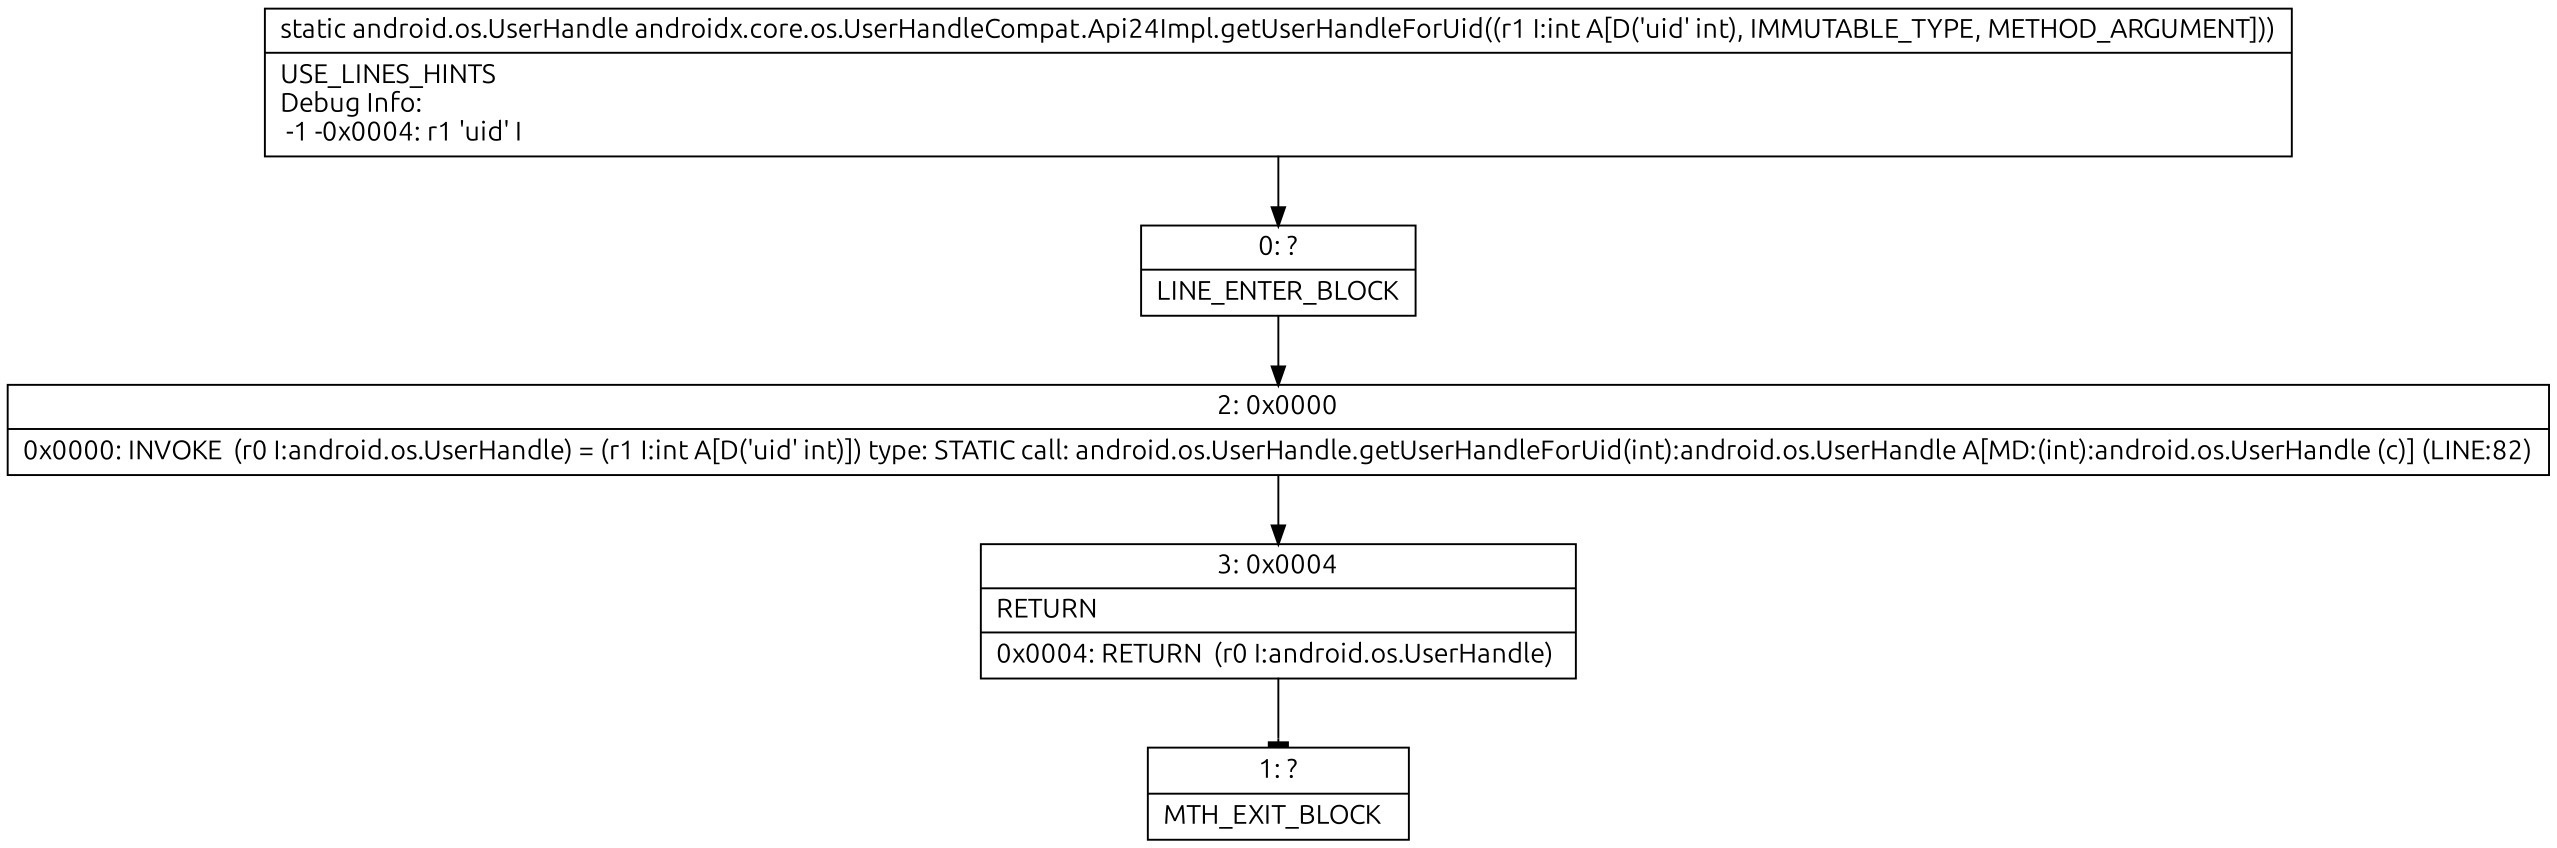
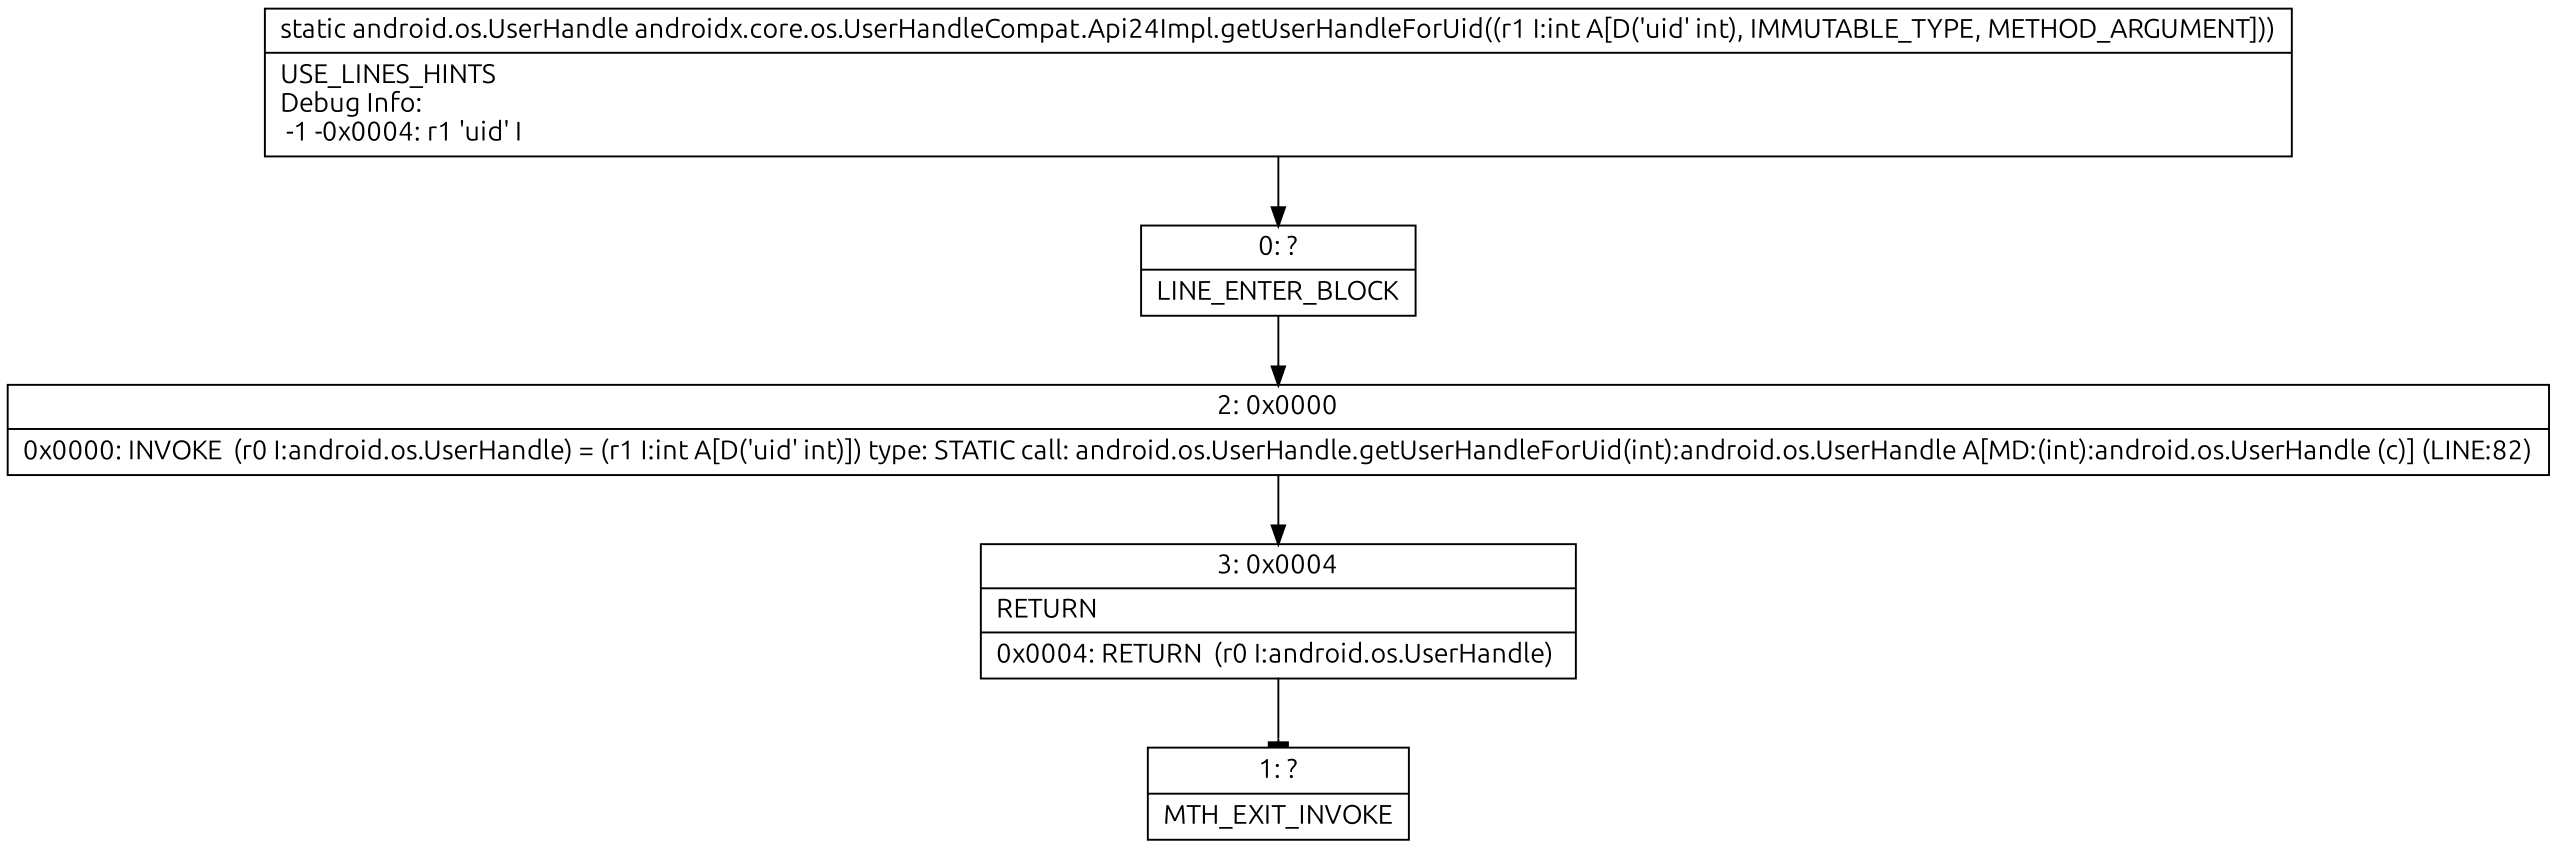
node "1: ?": text "MTH_EXIT_BLOCK" -> "MTH_EXIT_INVOKE"
